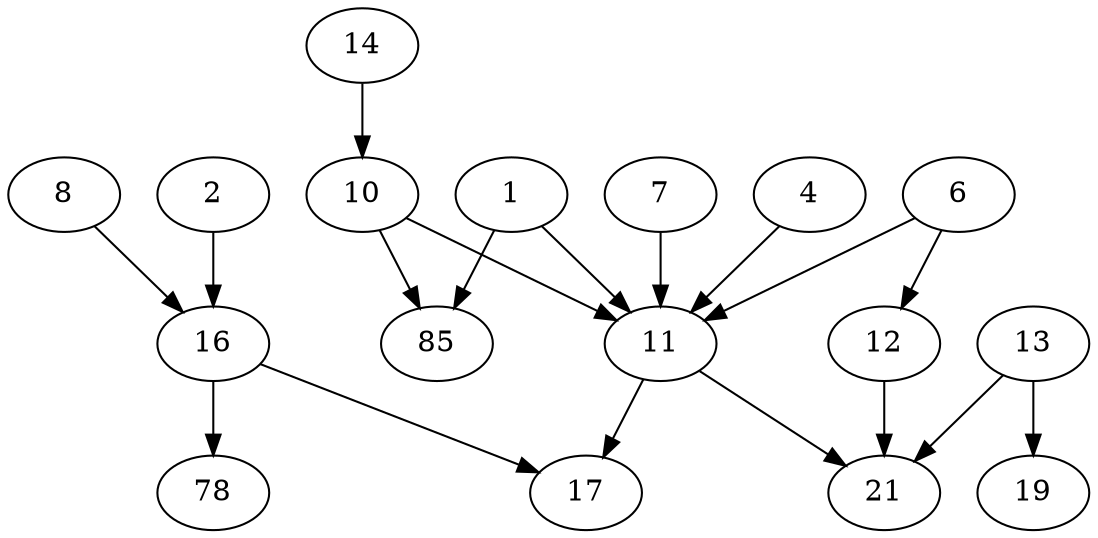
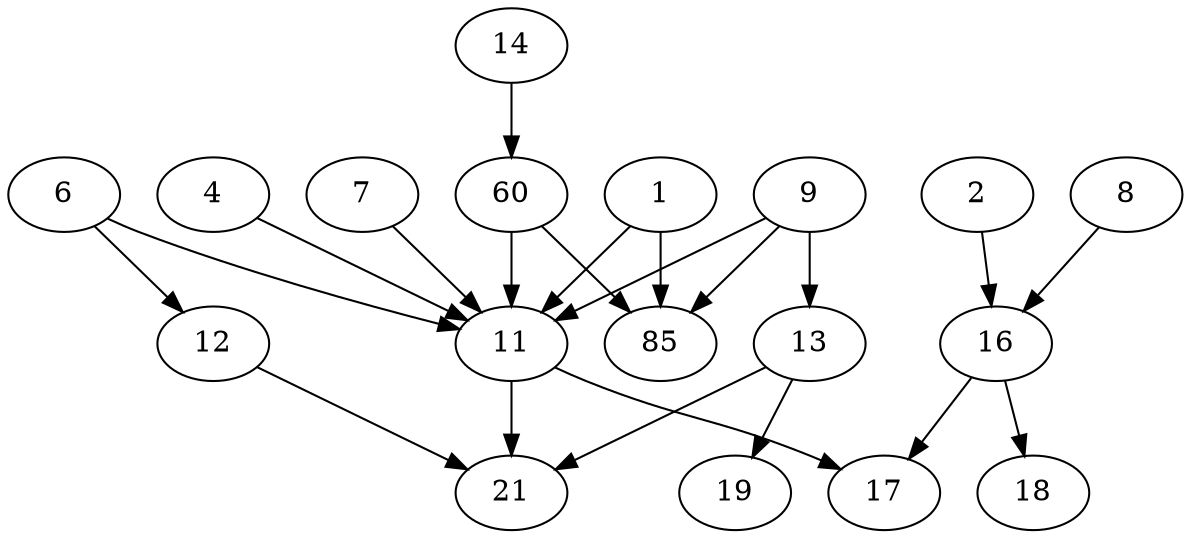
node "10": label "10" -> "60"
node "9": added
node "78": label "78" -> "18"
